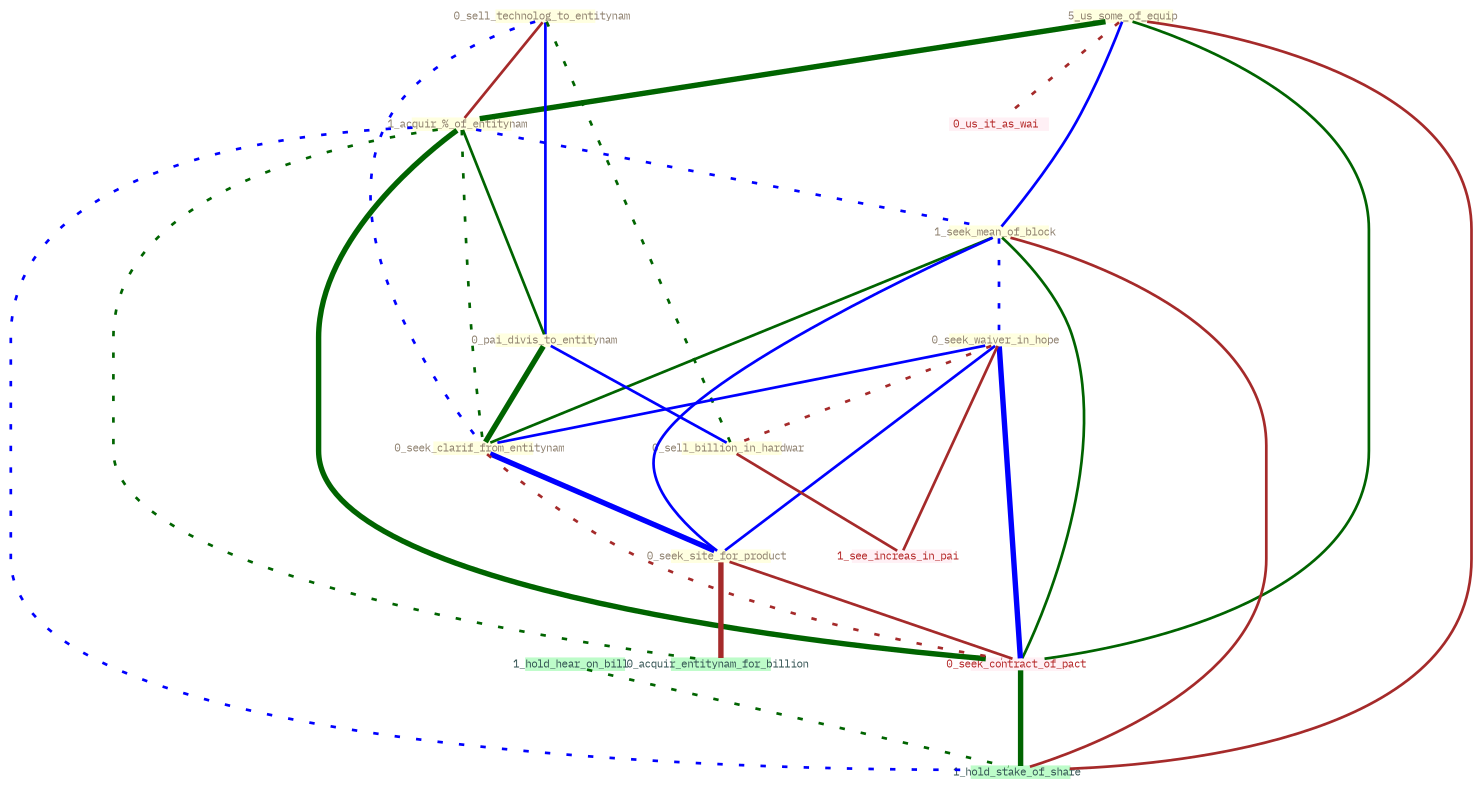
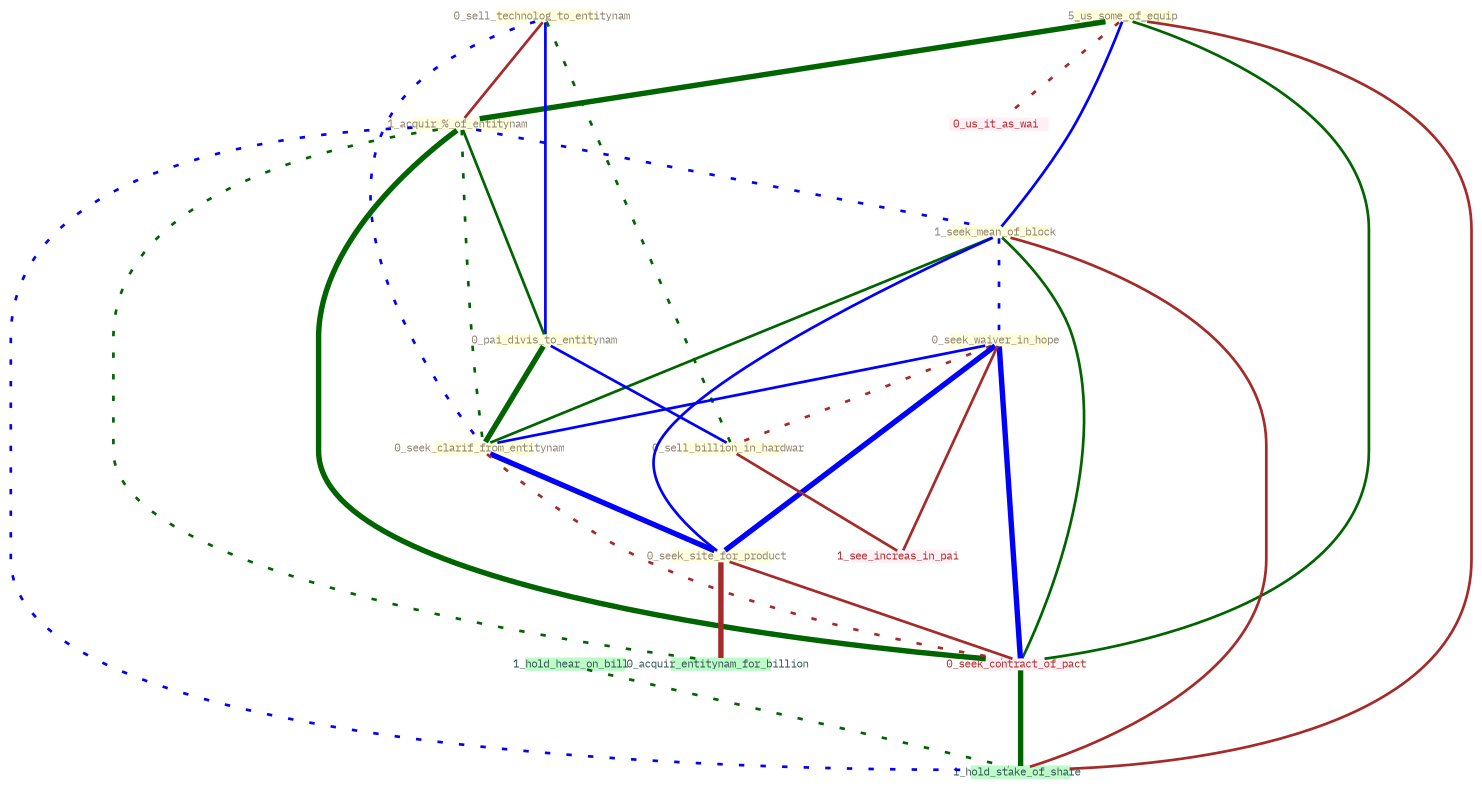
edge "0_seek_waiver_in_hope" -- "0_seek_site_for_product": style solid -> bold
